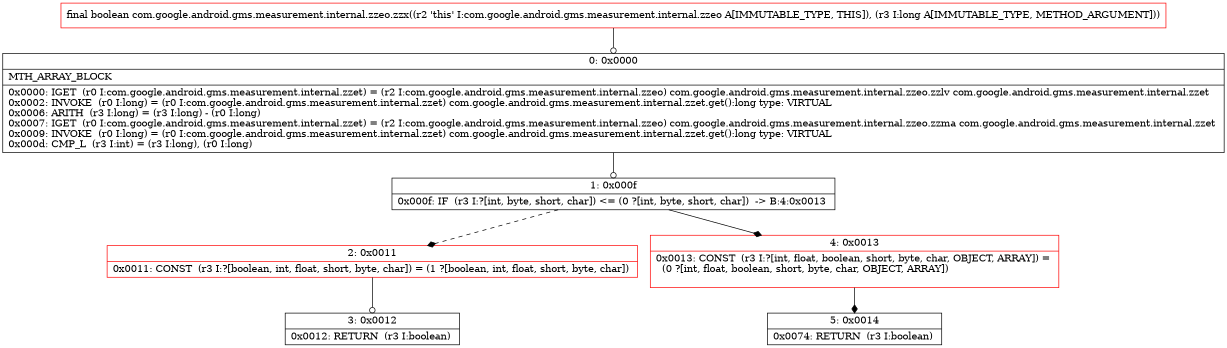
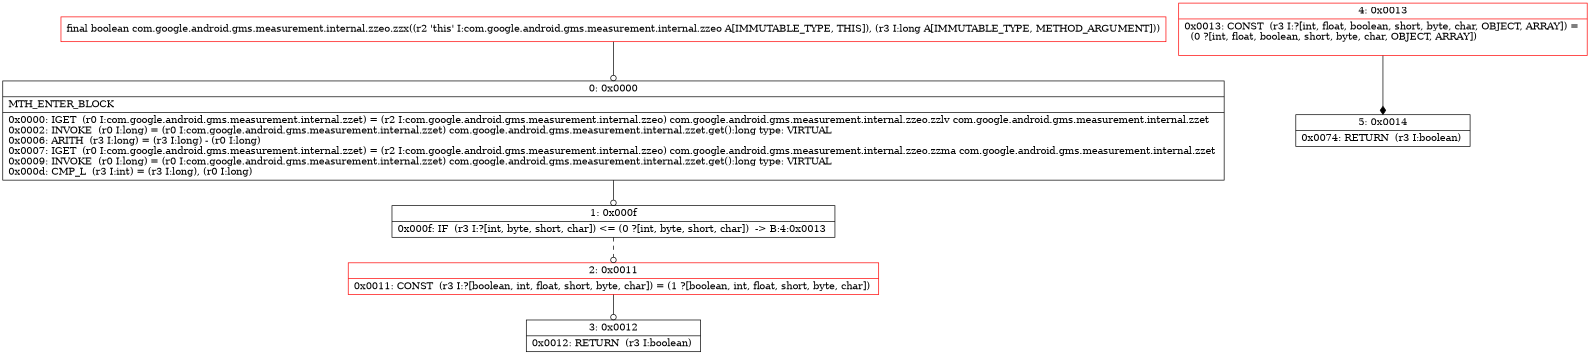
node "0: 0x0000": text "MTH_ARRAY_BLOCK" -> "MTH_ENTER_BLOCK"
edge "1: 0x000f" -> "4: 0x0013": removed
edge "1: 0x000f" -> "2: 0x0011": arrowhead diamond -> odot
